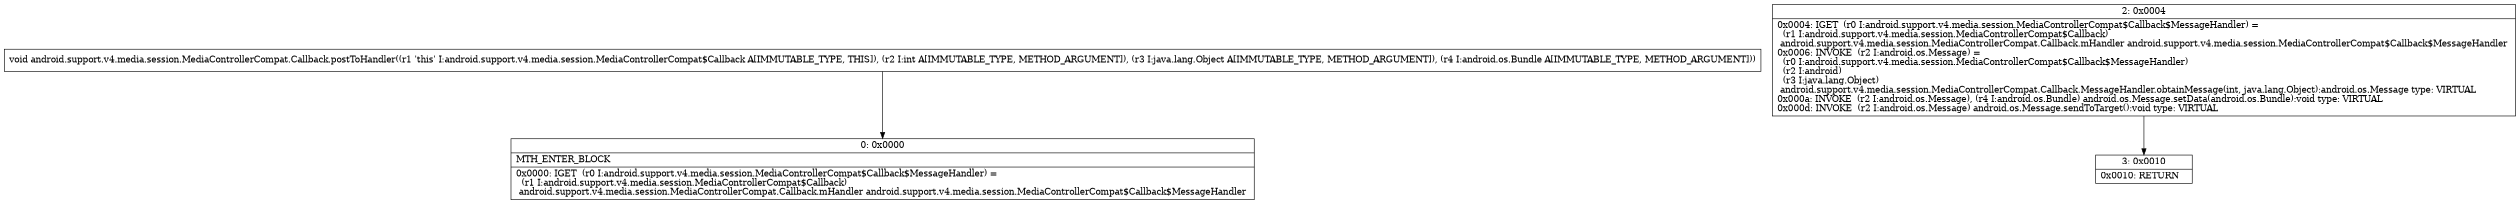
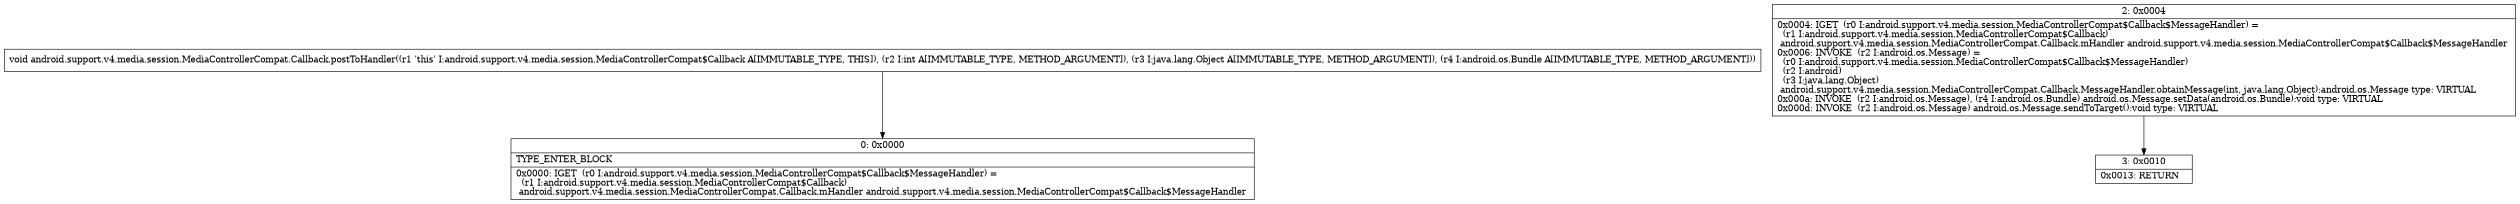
node "0: 0x0000": text "MTH_ENTER_BLOCK" -> "TYPE_ENTER_BLOCK"
node "3: 0x0010": text "0x0010: RETURN" -> "0x0013: RETURN"
